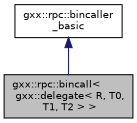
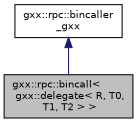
node "gxx::rpc::bincaller _basic": label "gxx::rpc::bincaller _basic" -> "gxx::rpc::bincaller _gxx"
